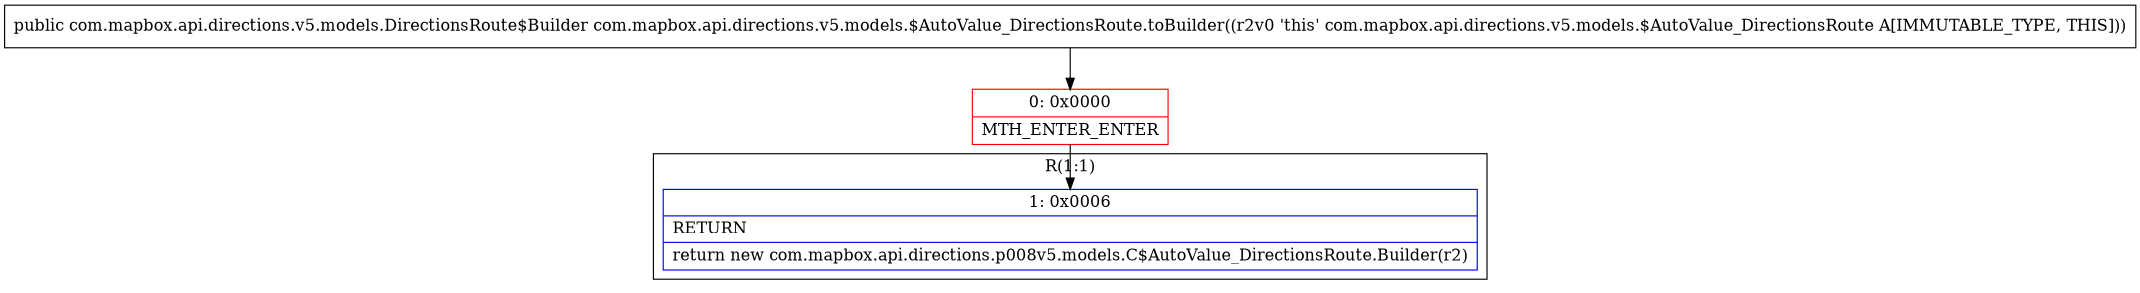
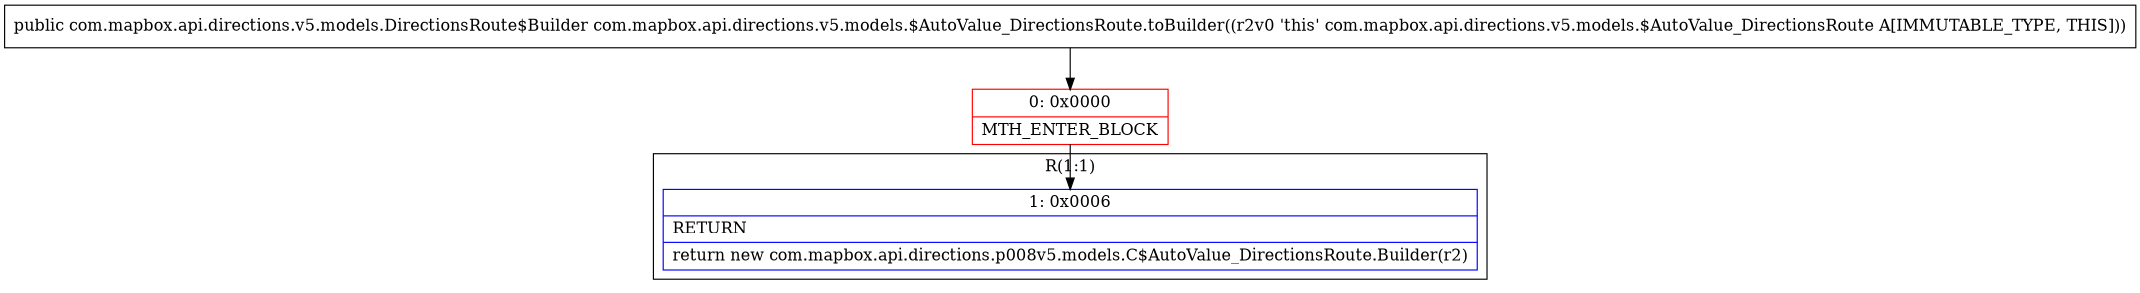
node "0: 0x0000": text "MTH_ENTER_ENTER" -> "MTH_ENTER_BLOCK"
